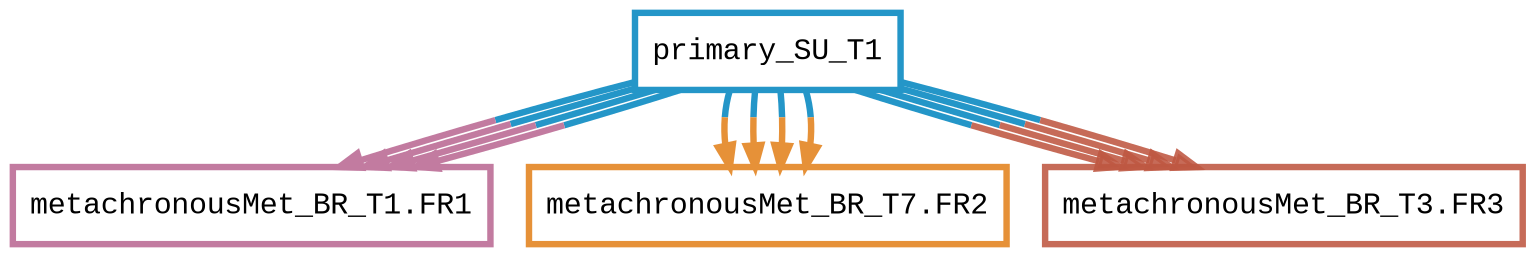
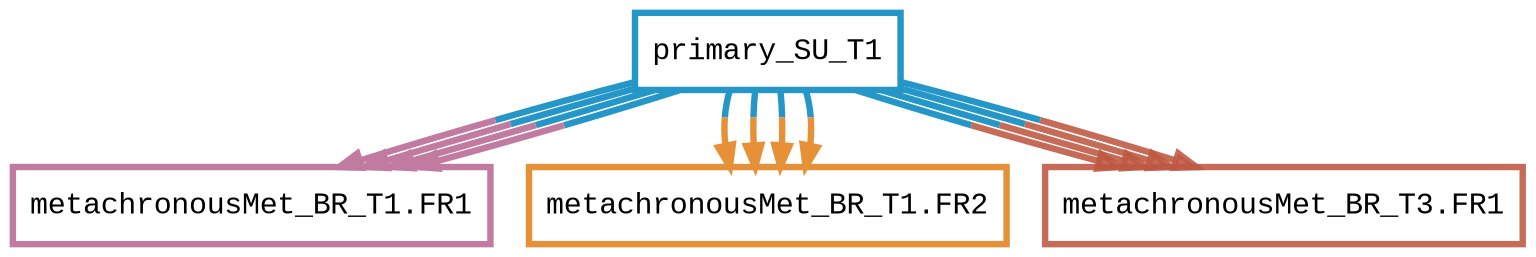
node "metachronousMet_BR_T7.FR2": label "metachronousMet_BR_T7.FR2" -> "metachronousMet_BR_T1.FR2"
node "metachronousMet_BR_T3.FR3": label "metachronousMet_BR_T3.FR3" -> "metachronousMet_BR_T3.FR1"
